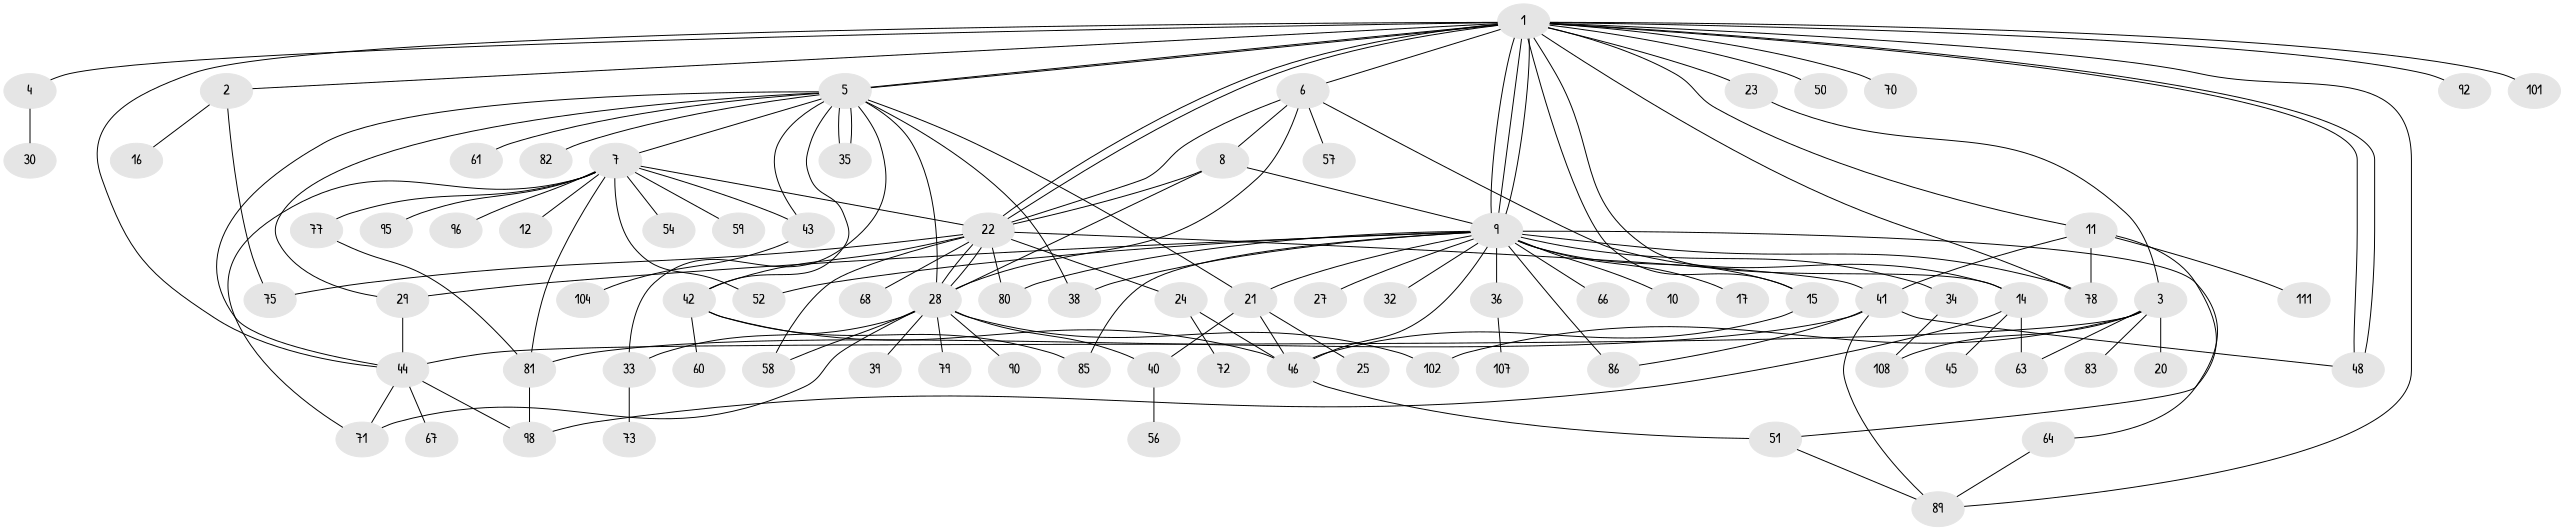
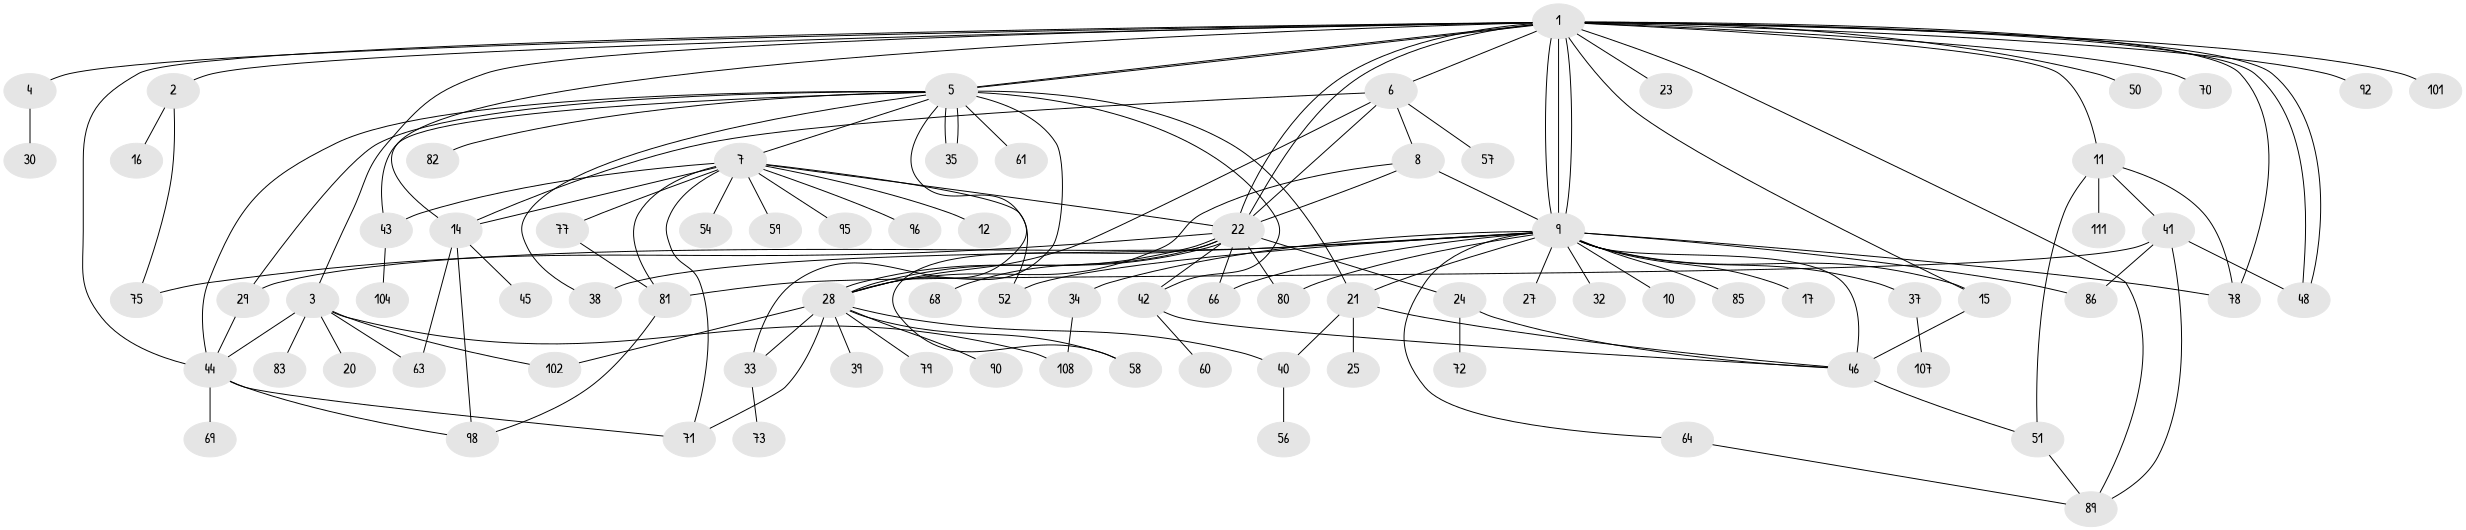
edge "23" -- "3": now "1" -- "3"
edge "7" -- "14": added
edge "22" -- "41": now "22" -- "66"
node "36": label "36" -> "37"
edge "42" -- "85": removed
node "67": label "67" -> "69"
